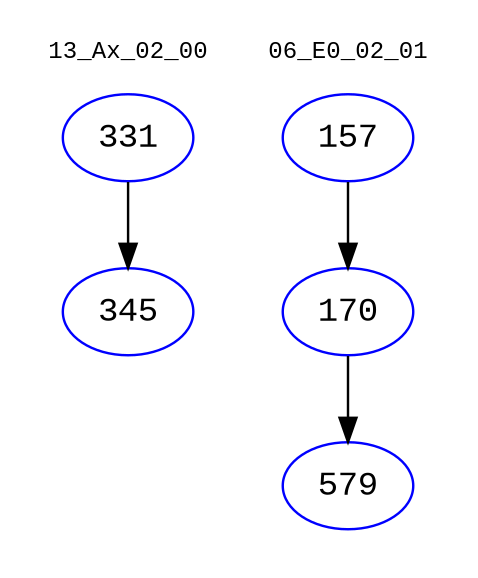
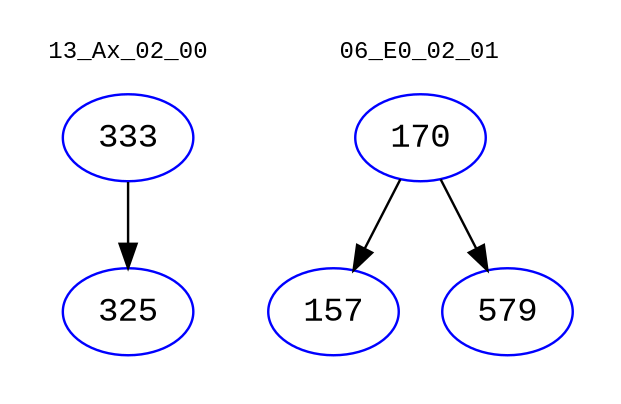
node "331": label "331" -> "333"
edge "157" -> "170": reversed
node "345": label "345" -> "325"
